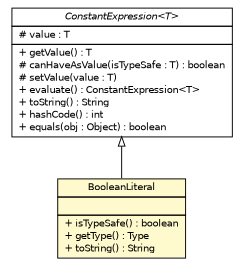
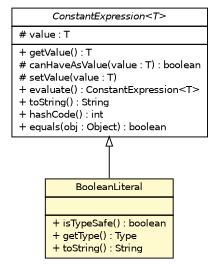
node "ConstantExpression<T>": text "# canHaveAsValue(isTypeSafe : T) : boolean" -> "# canHaveAsValue(value : T) : boolean"
